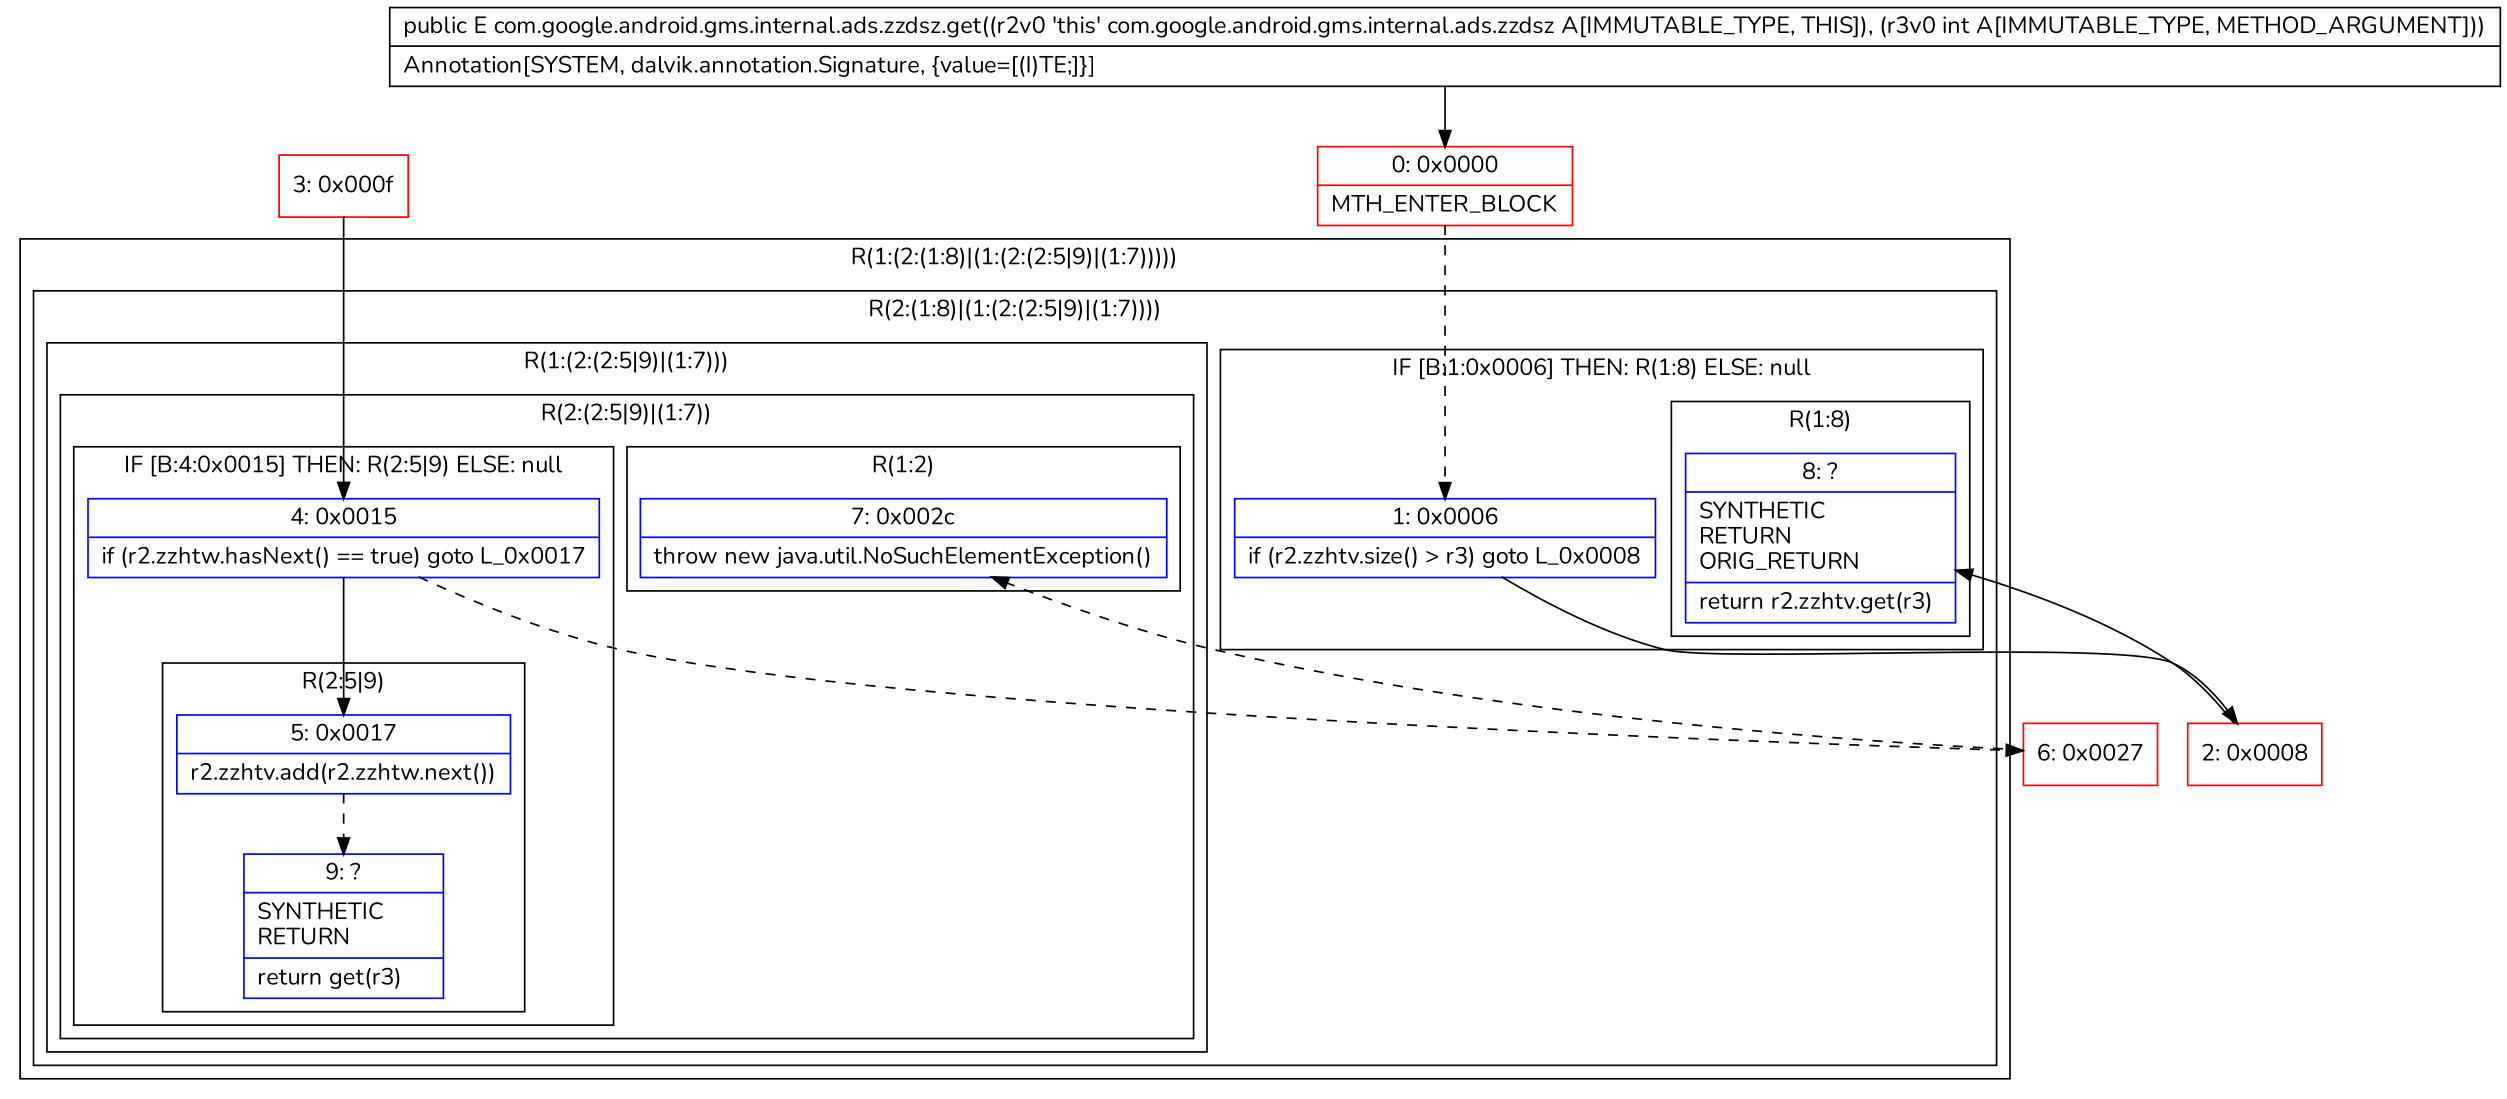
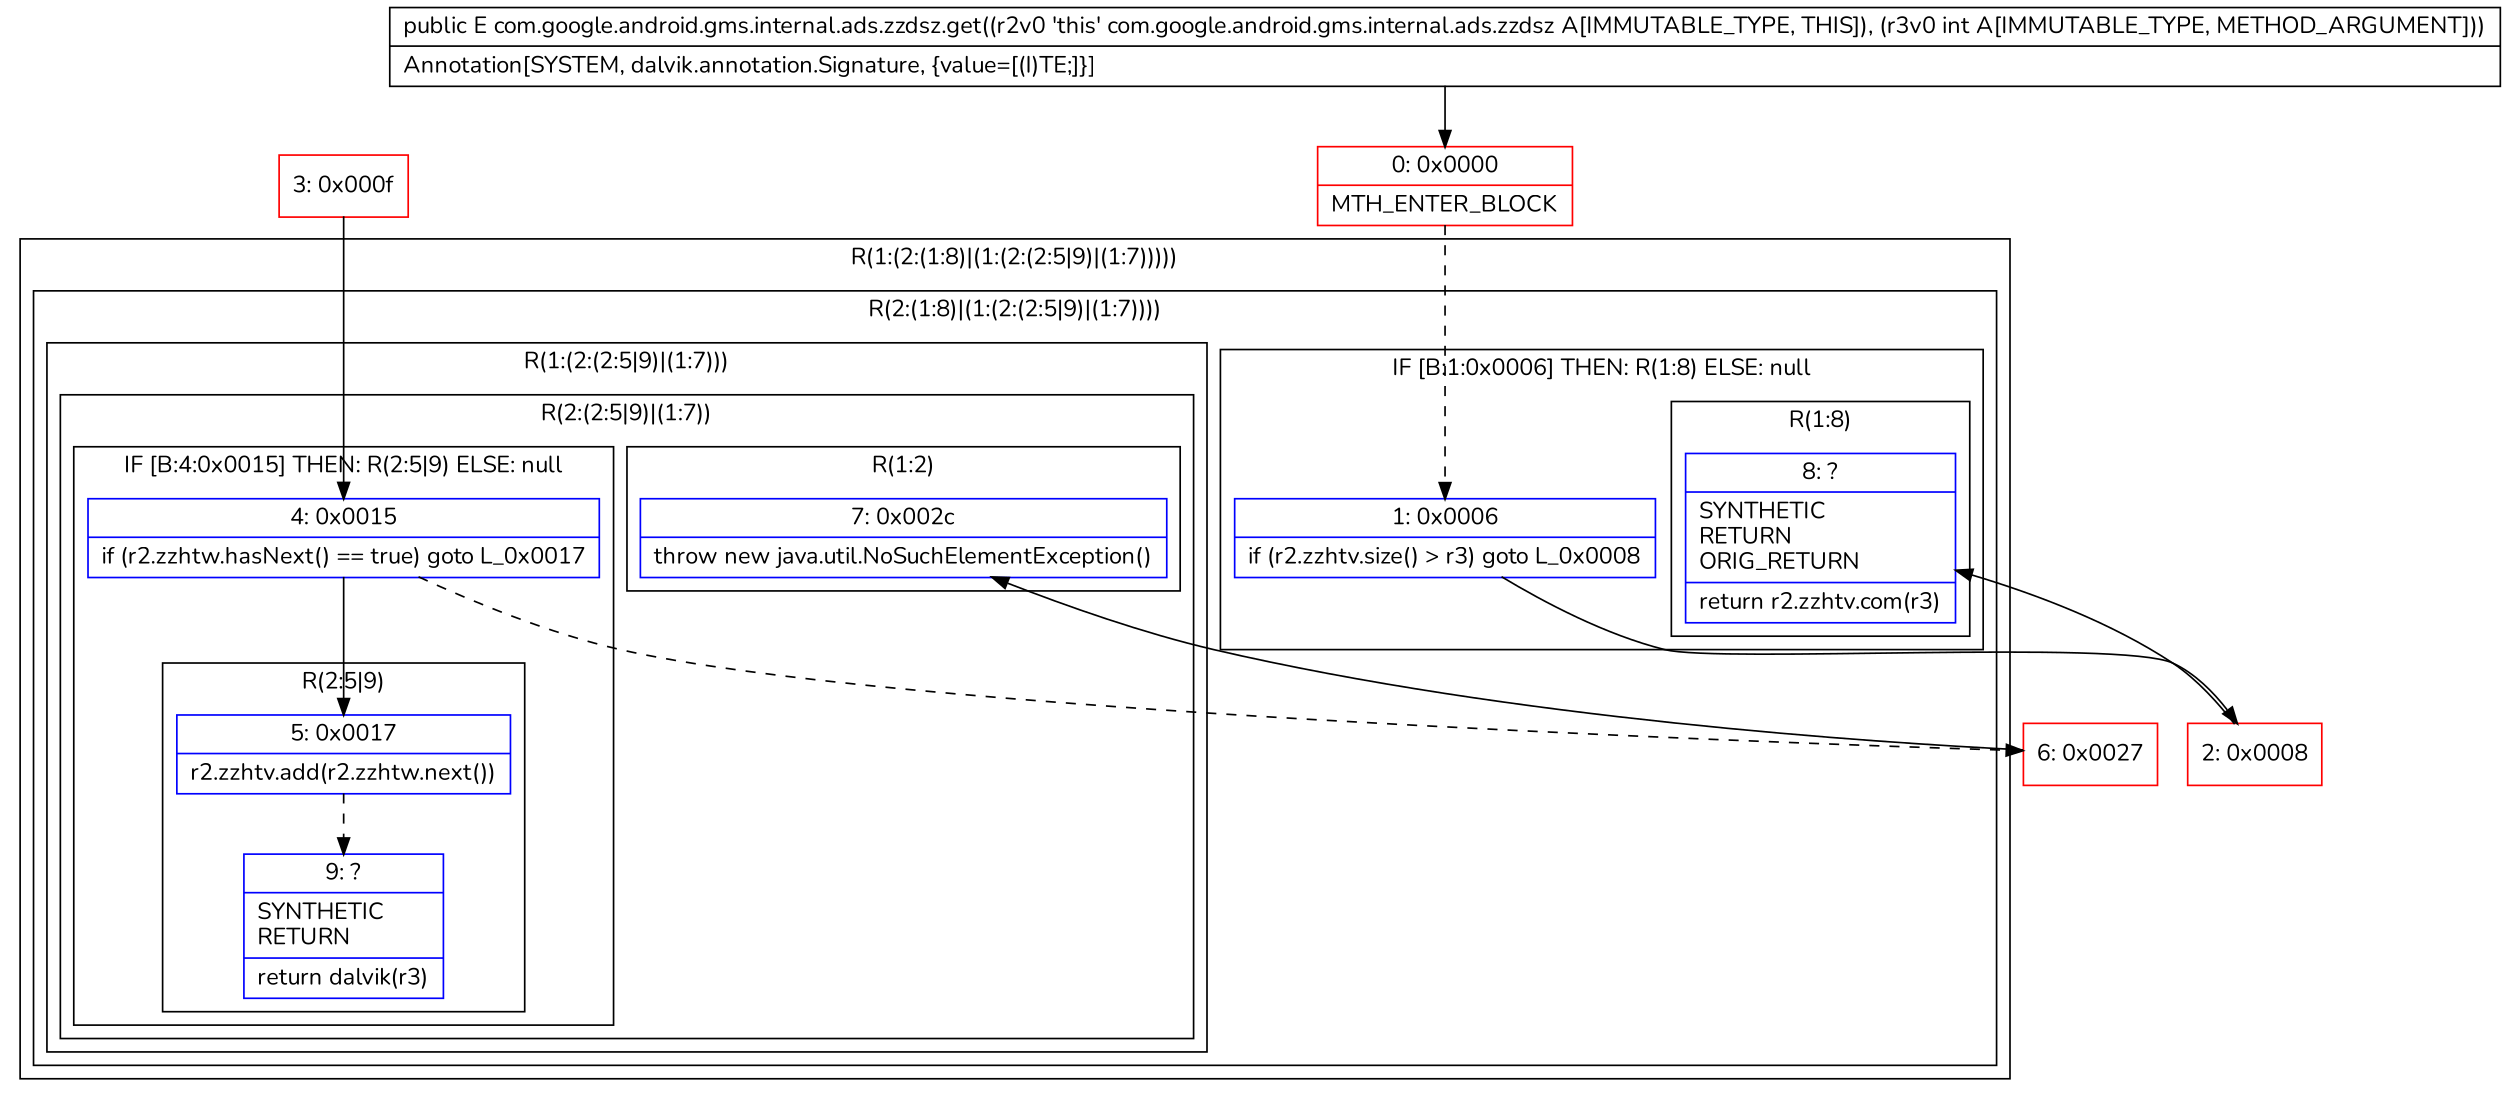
node "8: ?": text "return r2.zzhtv.get(r3)" -> "return r2.zzhtv.com(r3)"
edge "6: 0x0027" -> "7: 0x002c": style dashed -> solid
node "9: ?": text "return get(r3)" -> "return dalvik(r3)"
